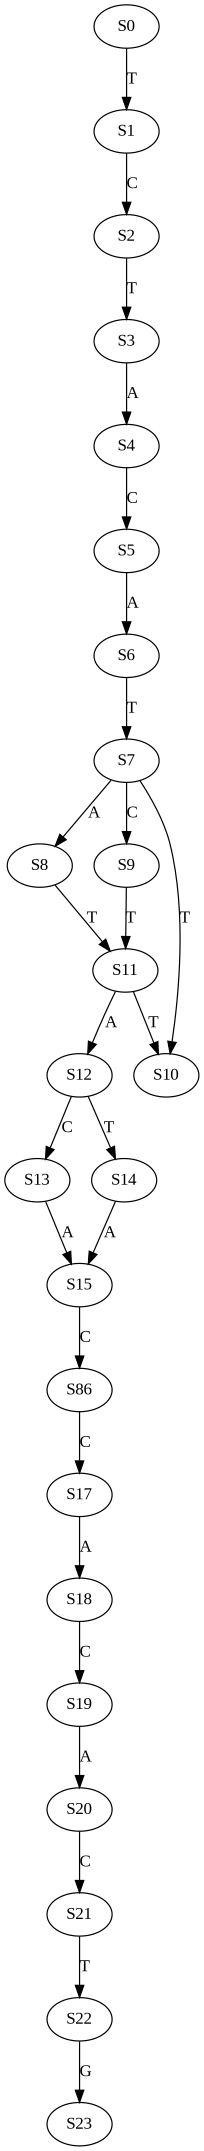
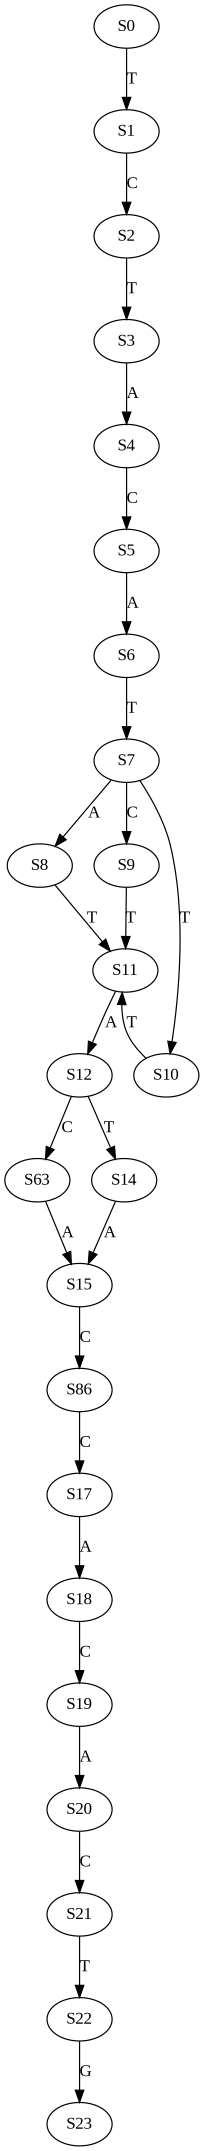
edge "S11" -> "S10": reversed
node "S13": label "S13" -> "S63"
